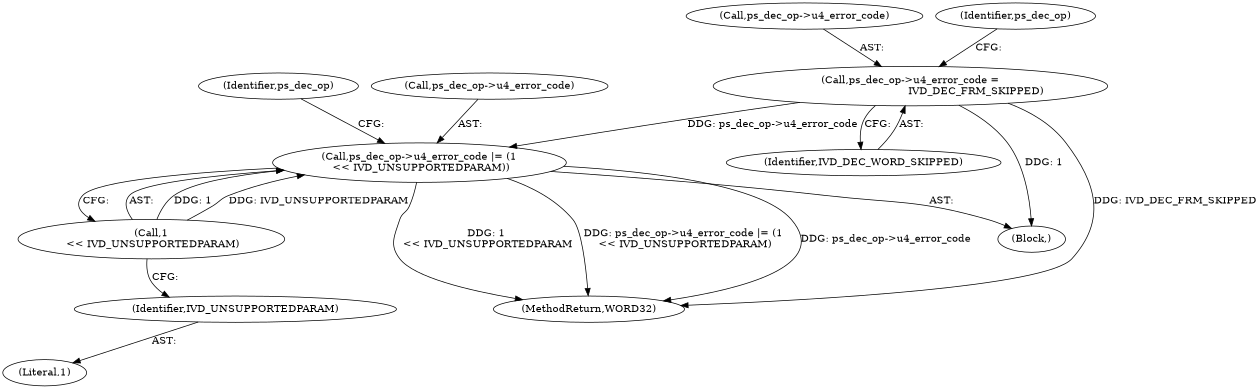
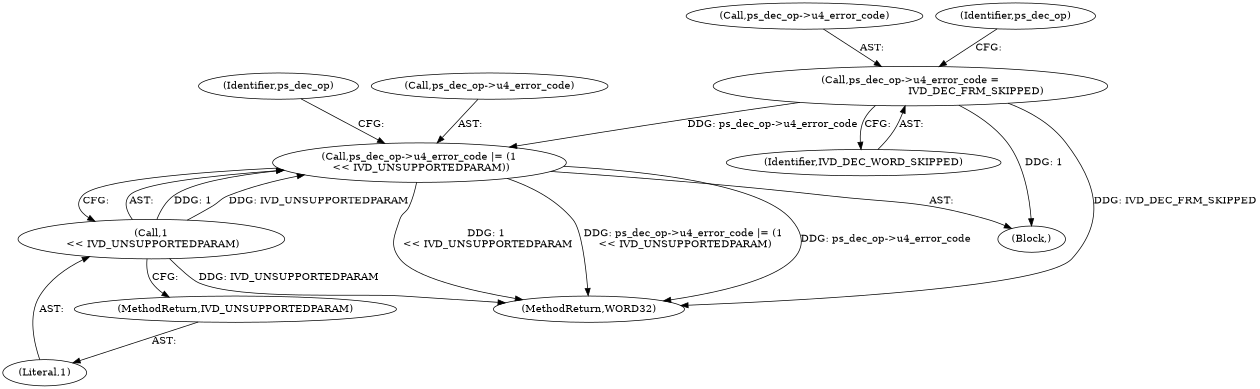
edge "(Call,1 << IVD_UNSUPPORTEDPARAM)" -> "(MethodReturn,WORD32)": added, label "DDG: IVD_UNSUPPORTEDPARAM"
edge "(Literal,1)" -> "(Call,1 << IVD_UNSUPPORTEDPARAM)": added, label "AST:"
node "(Identifier,IVD_UNSUPPORTEDPARAM)": label "(Identifier,IVD_UNSUPPORTEDPARAM)" -> "(MethodReturn,IVD_UNSUPPORTEDPARAM)"
